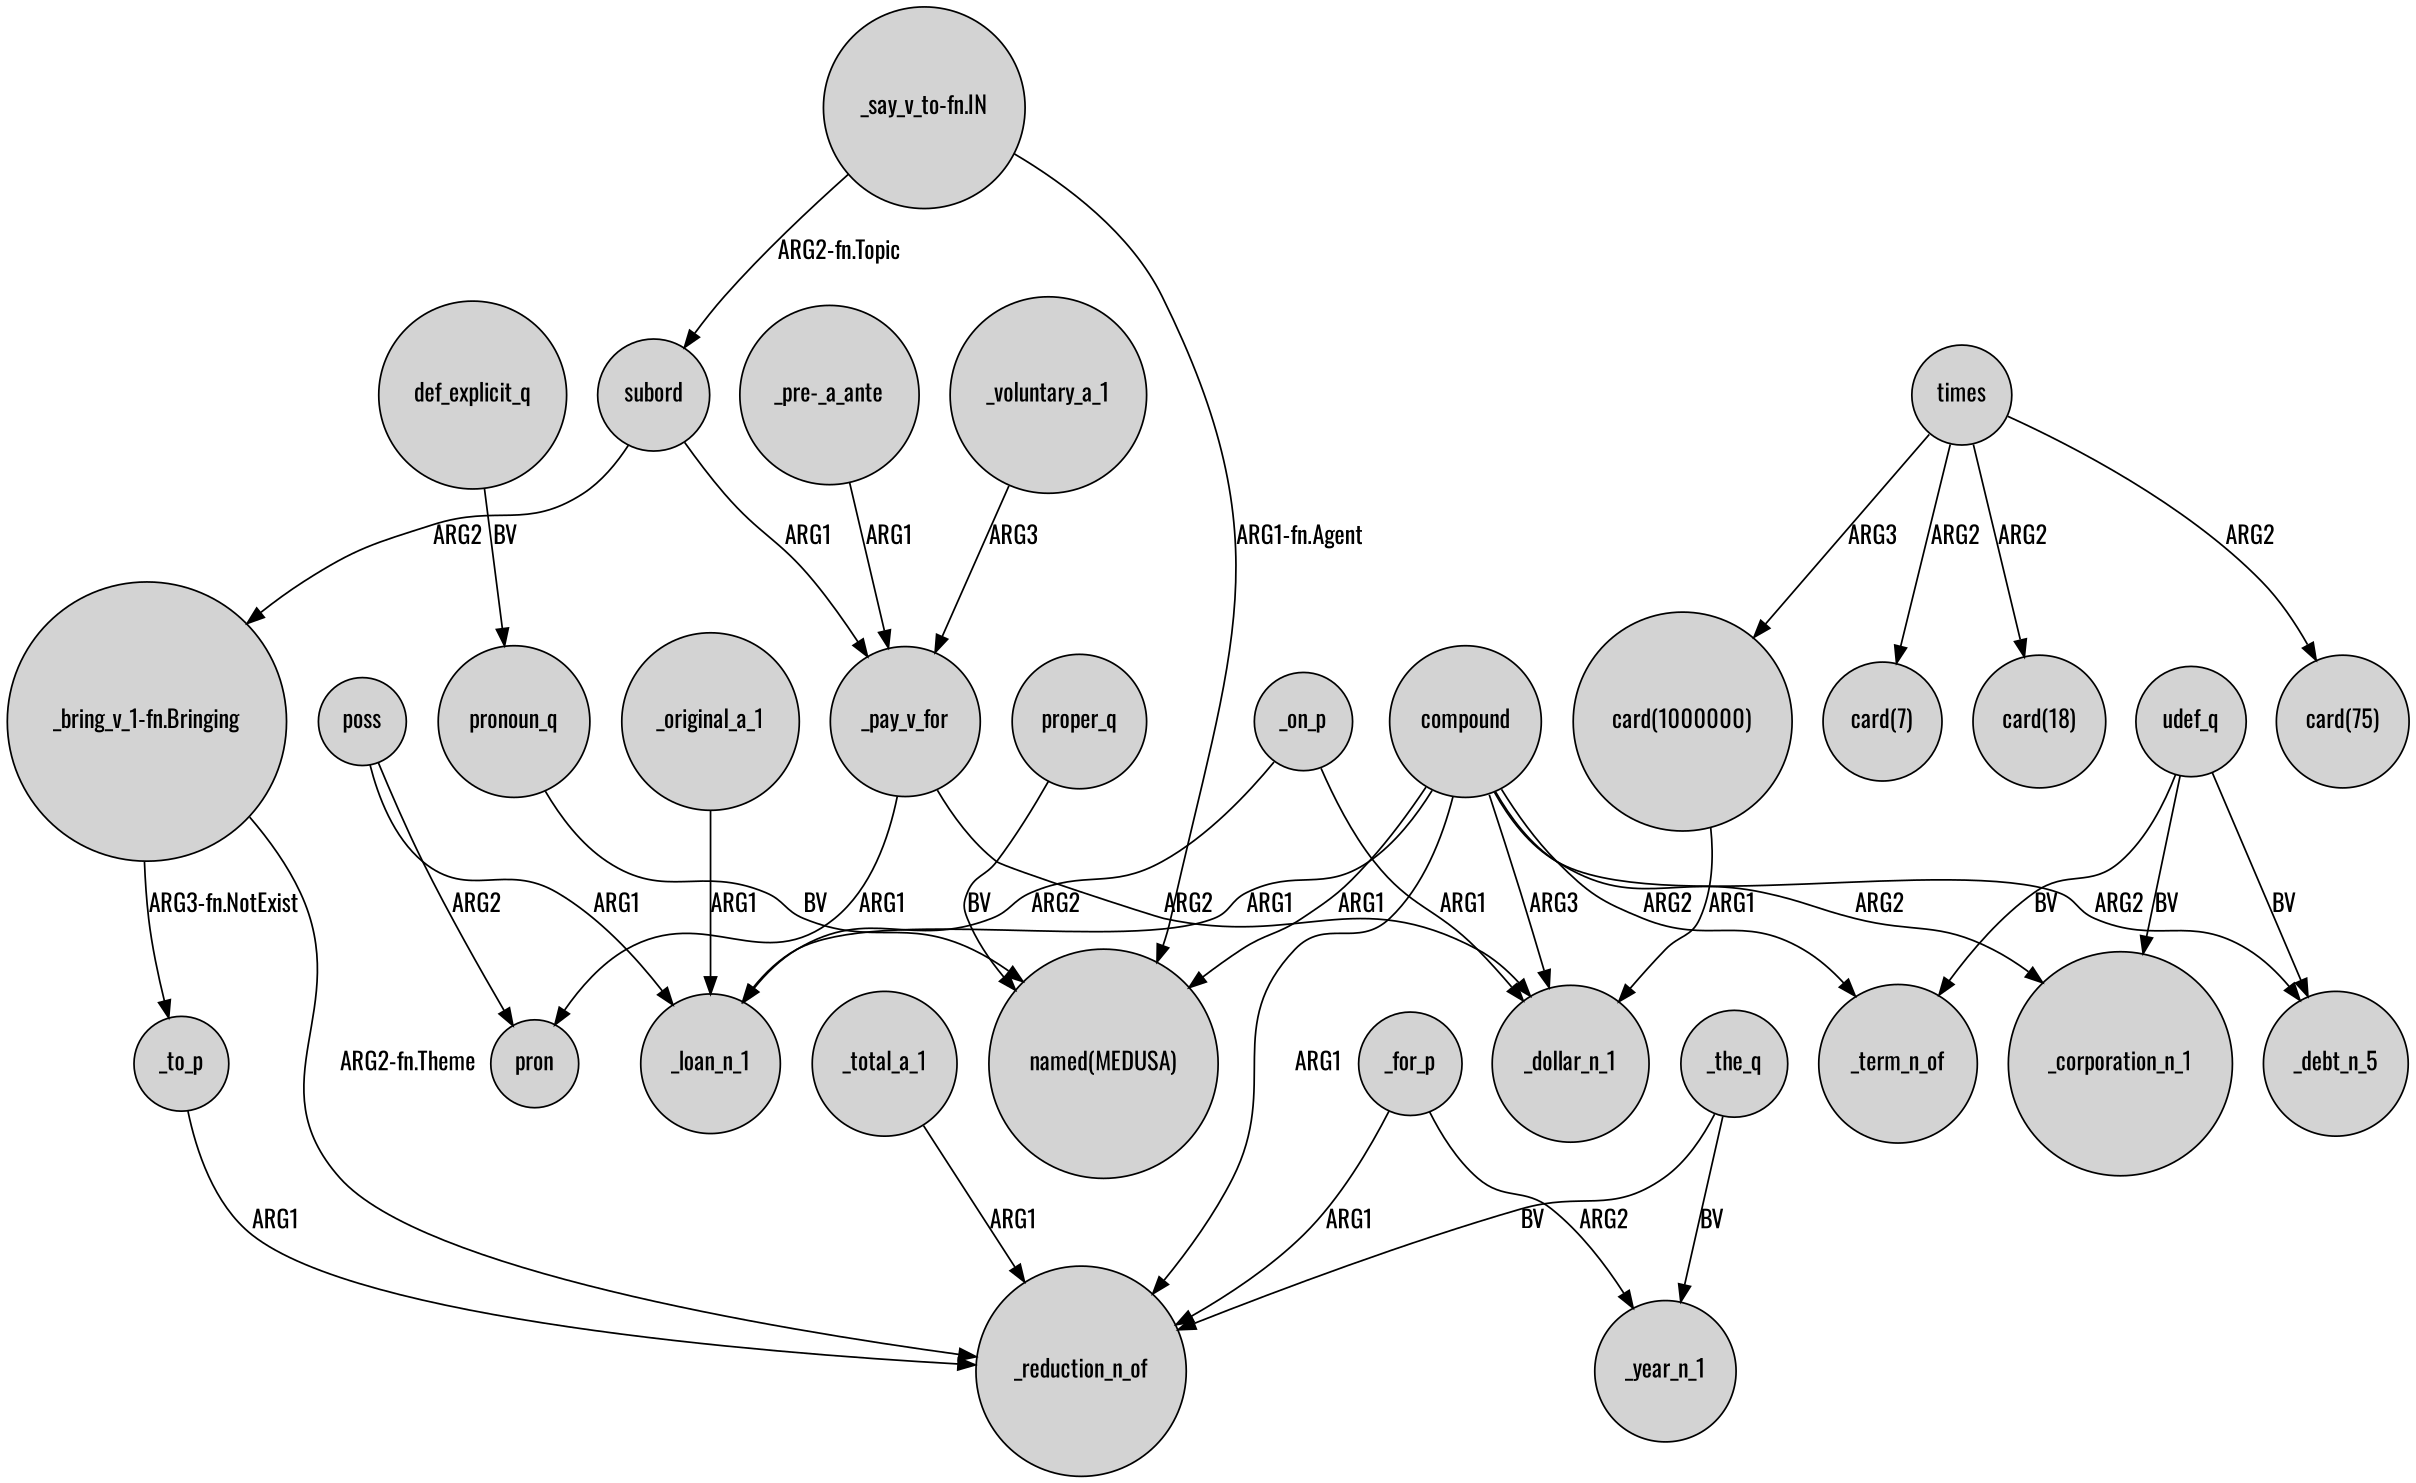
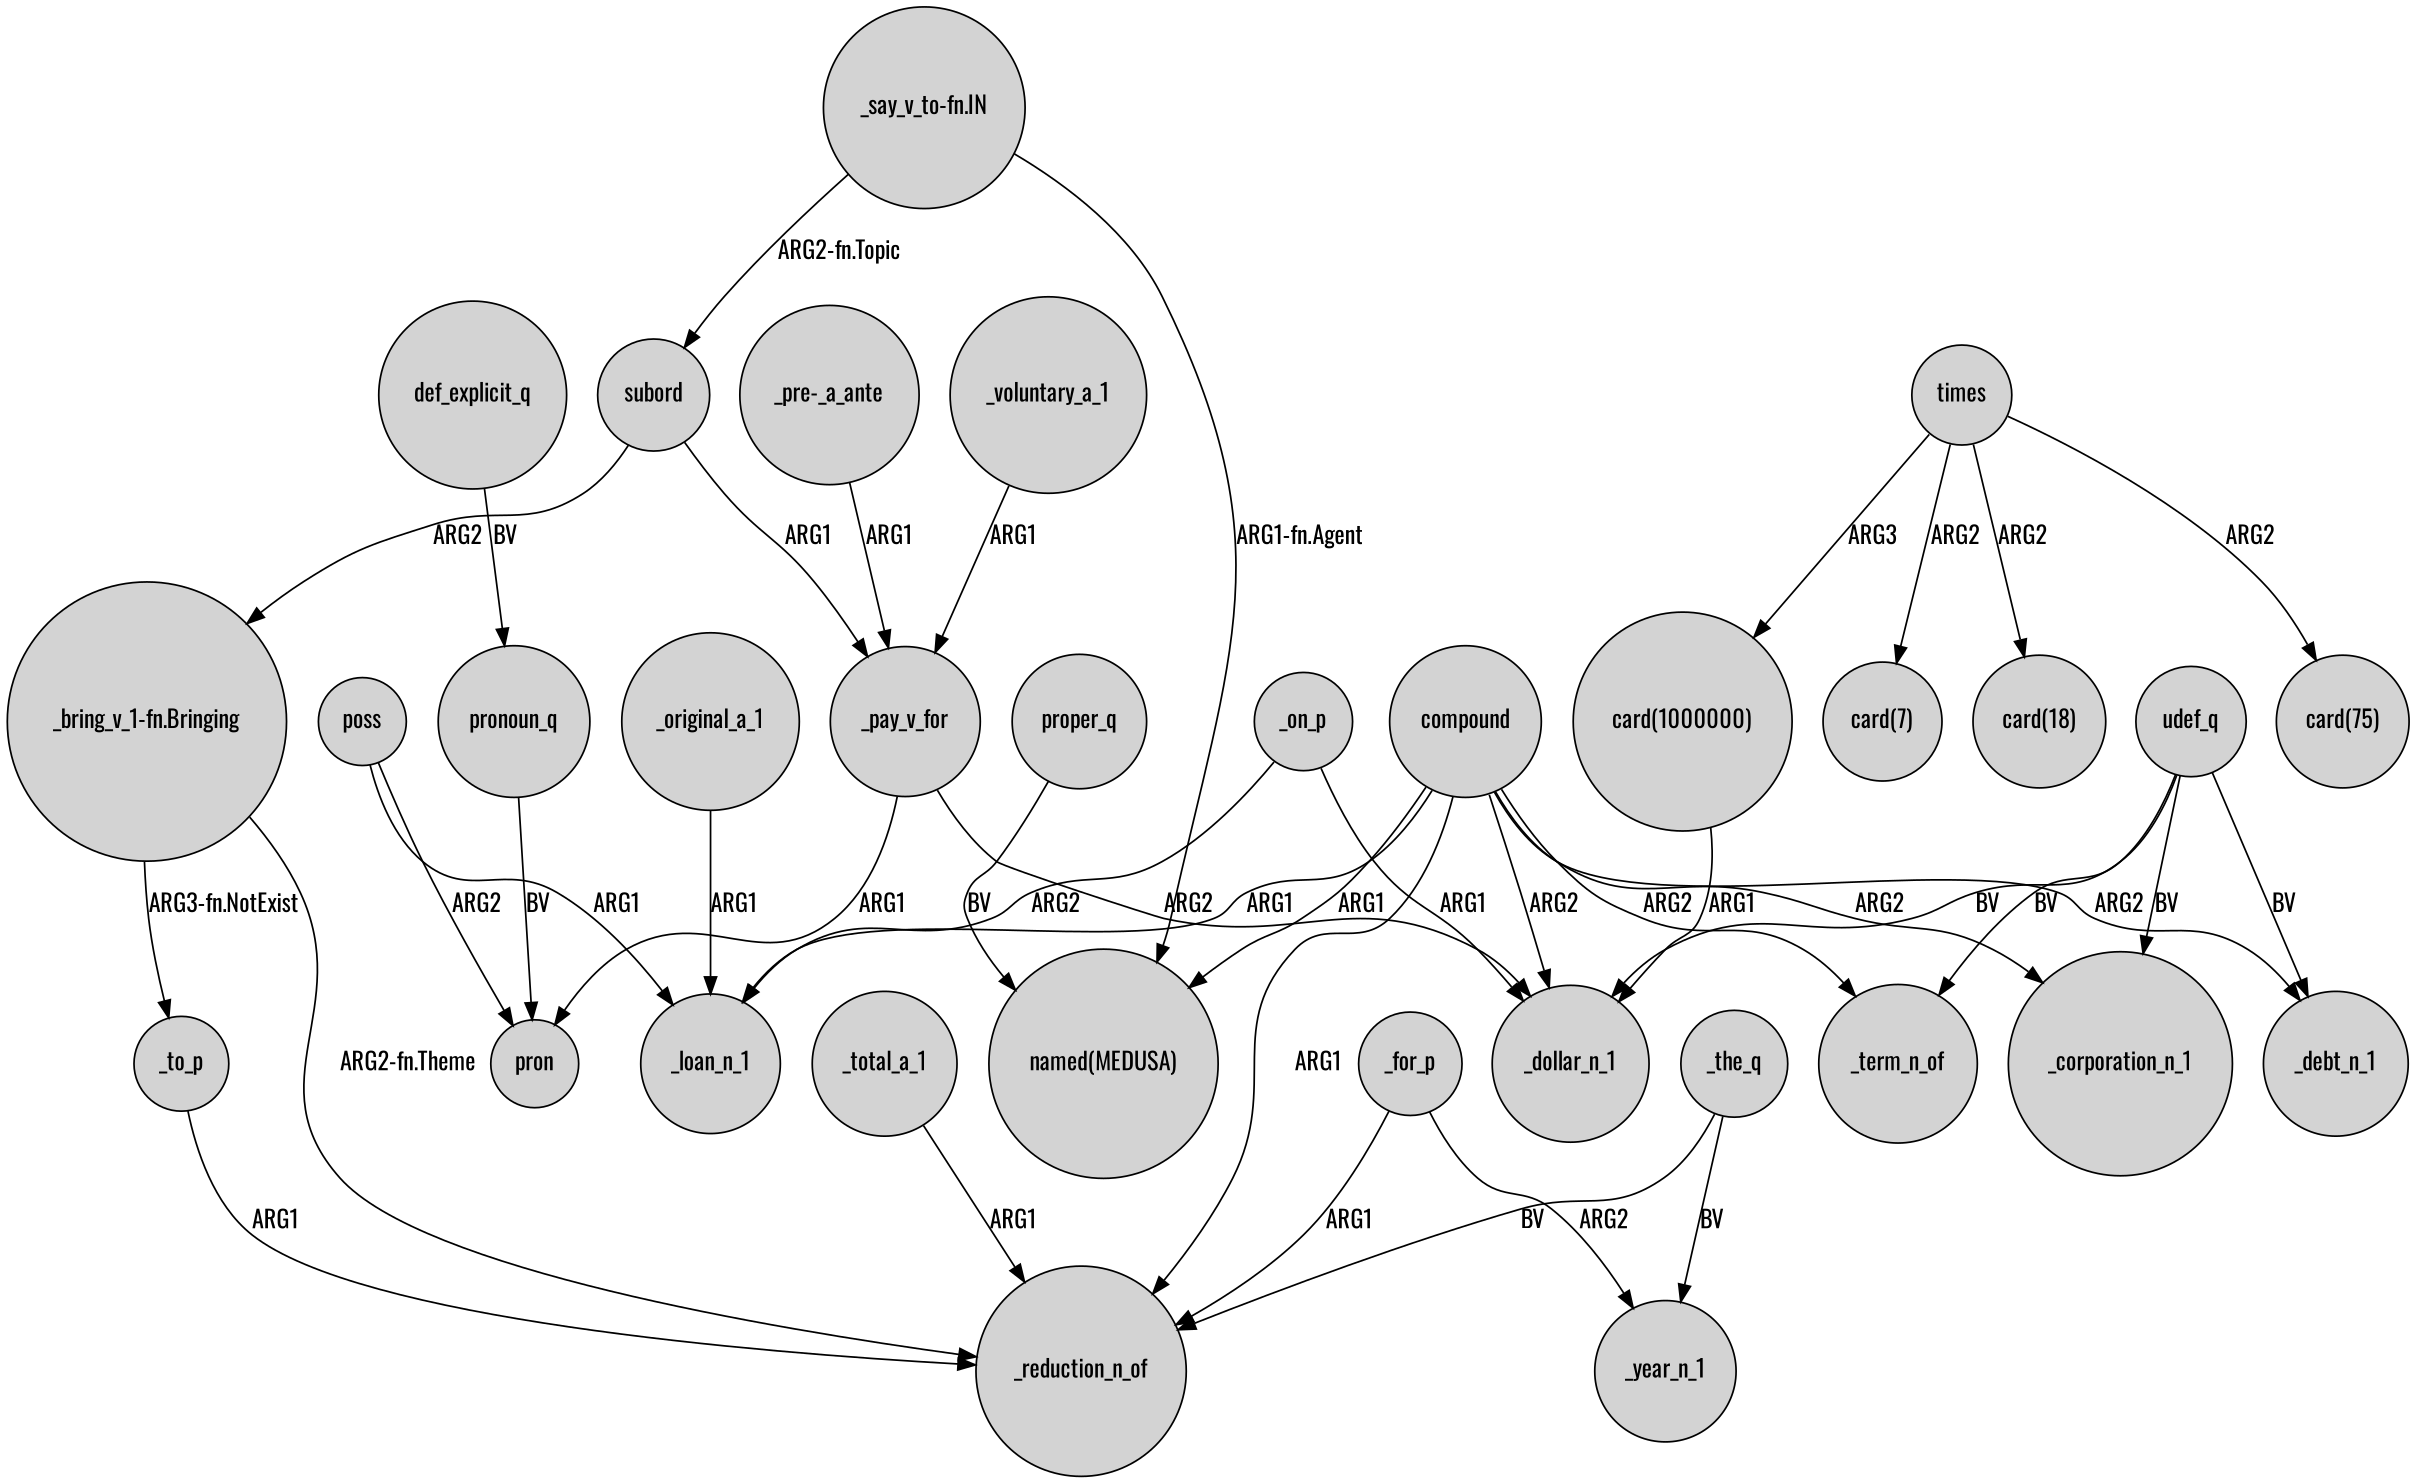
edge "_voluntary_a_1" -> "_pay_v_for": label "ARG3" -> "ARG1"
edge "pronoun_q" -> "named(MEDUSA)": now "pronoun_q" -> "pron"
edge "compound" -> "_dollar_n_1": label "ARG3" -> "ARG2"
edge "udef_q" -> "_dollar_n_1": added, label "BV"
node "_debt_n_5": label "_debt_n_5" -> "_debt_n_1"
